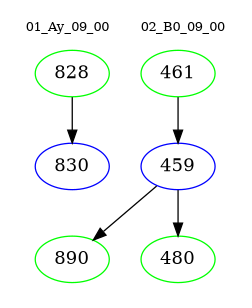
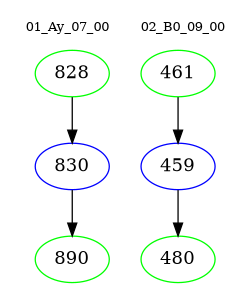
cluster "01_Ay_09_00": label "01_Ay_09_00" -> "01_Ay_07_00"
edge "459" -> "890": now "830" -> "890"
